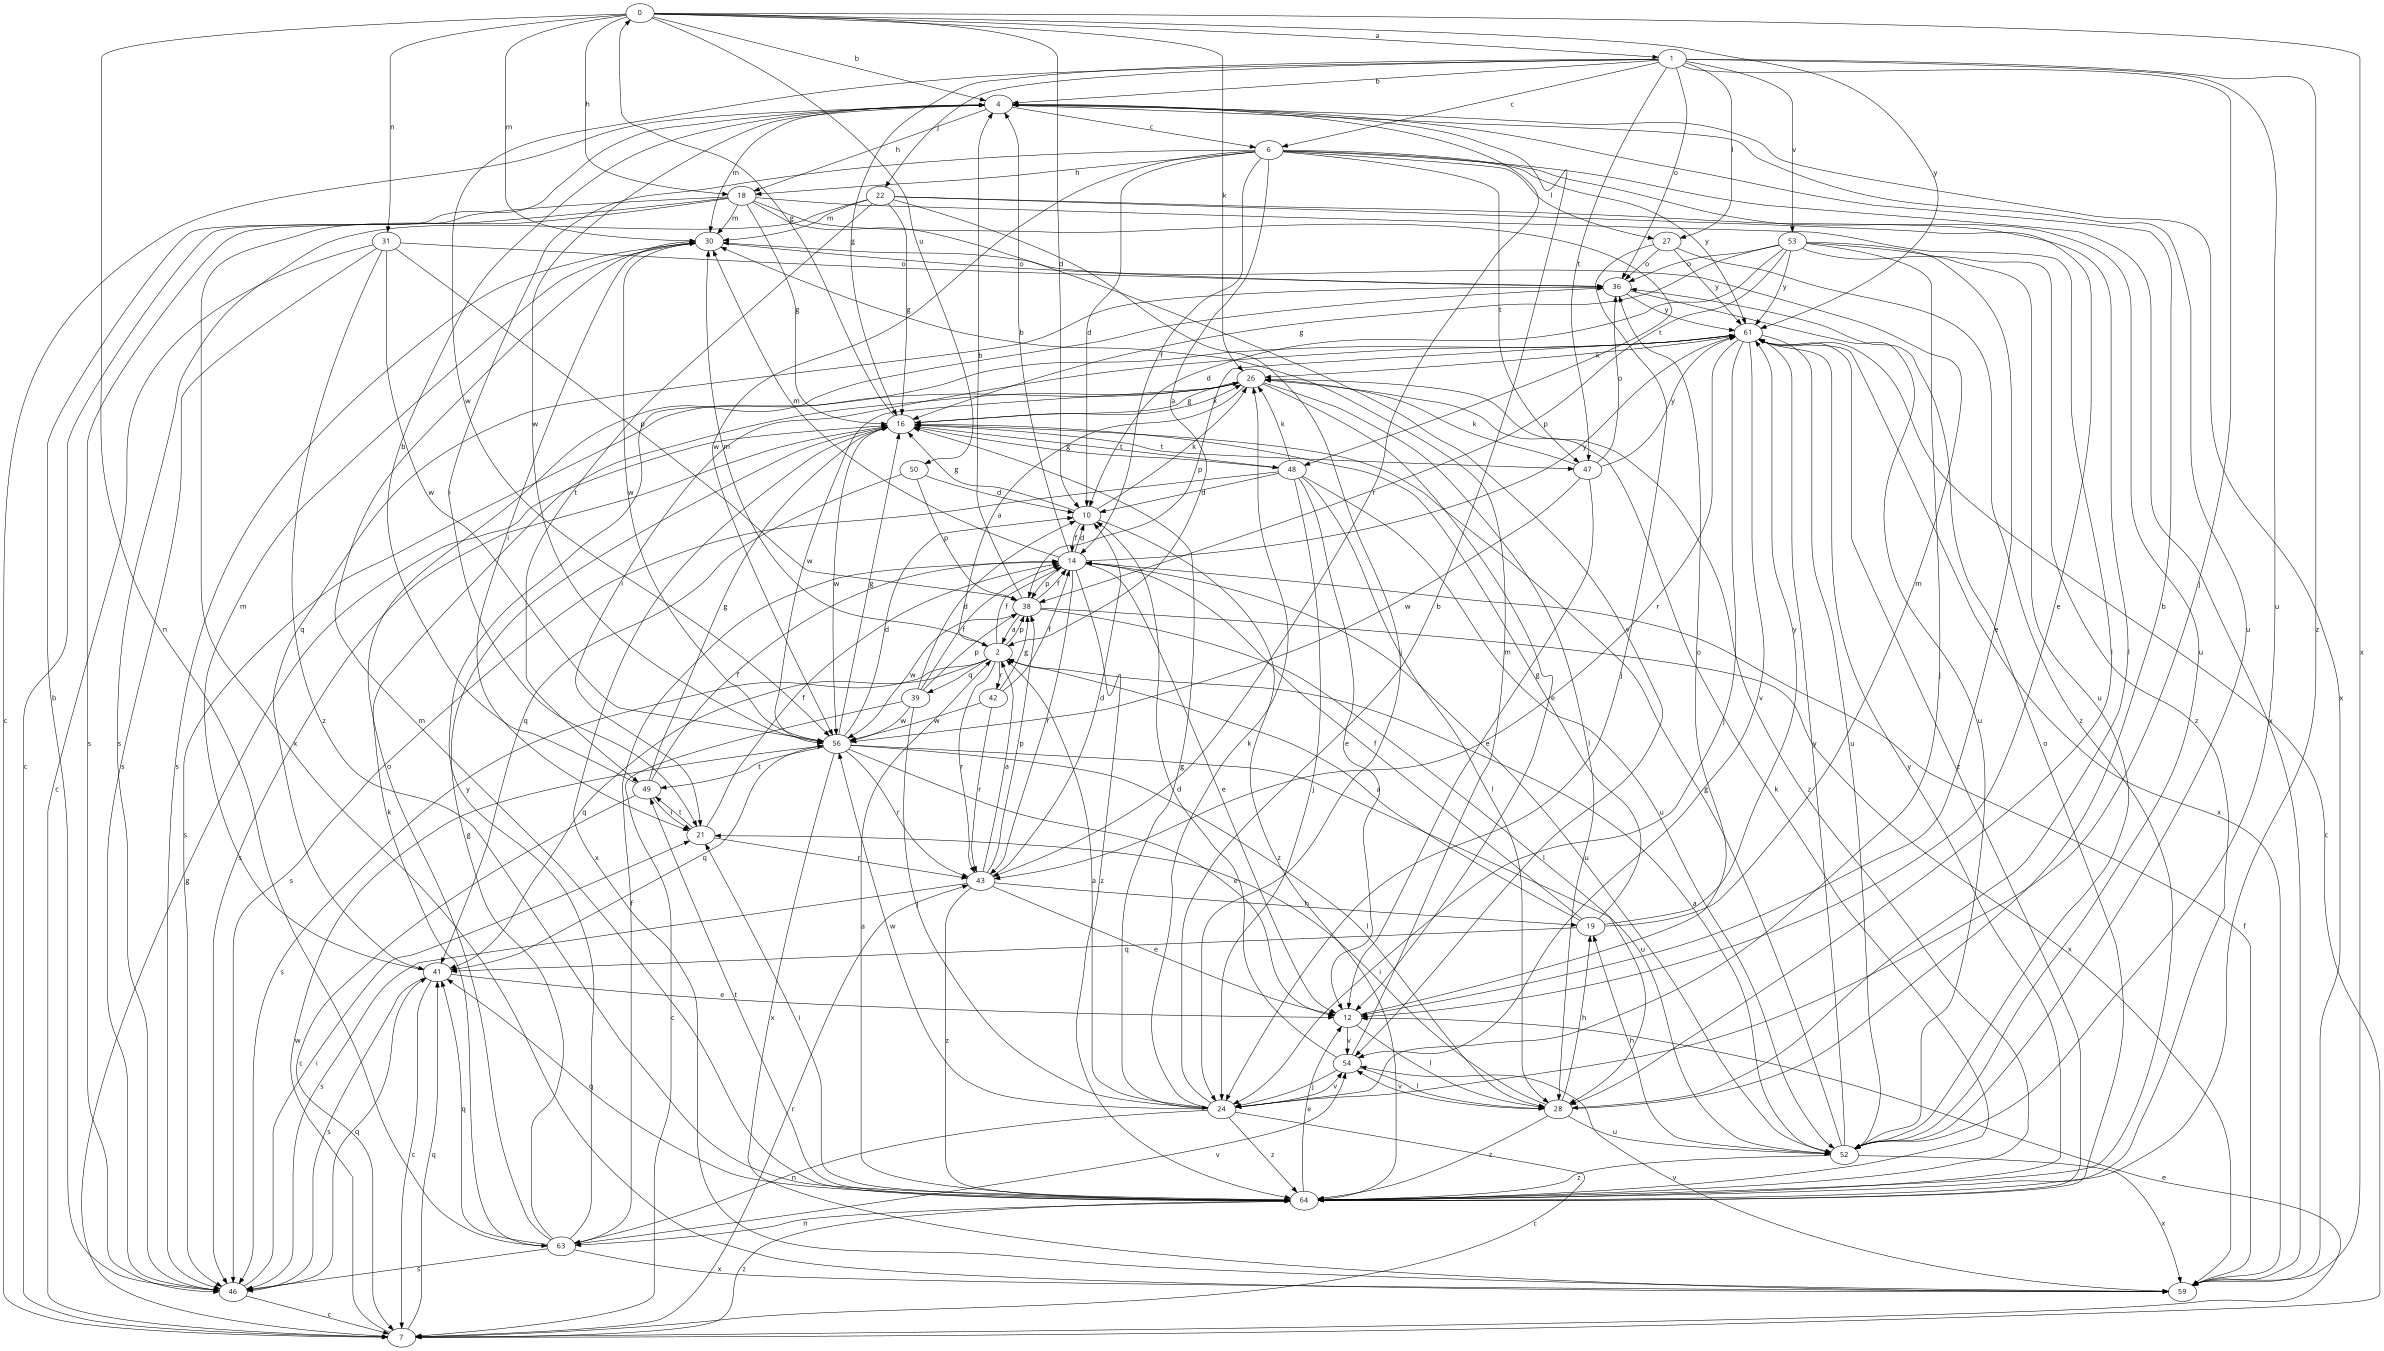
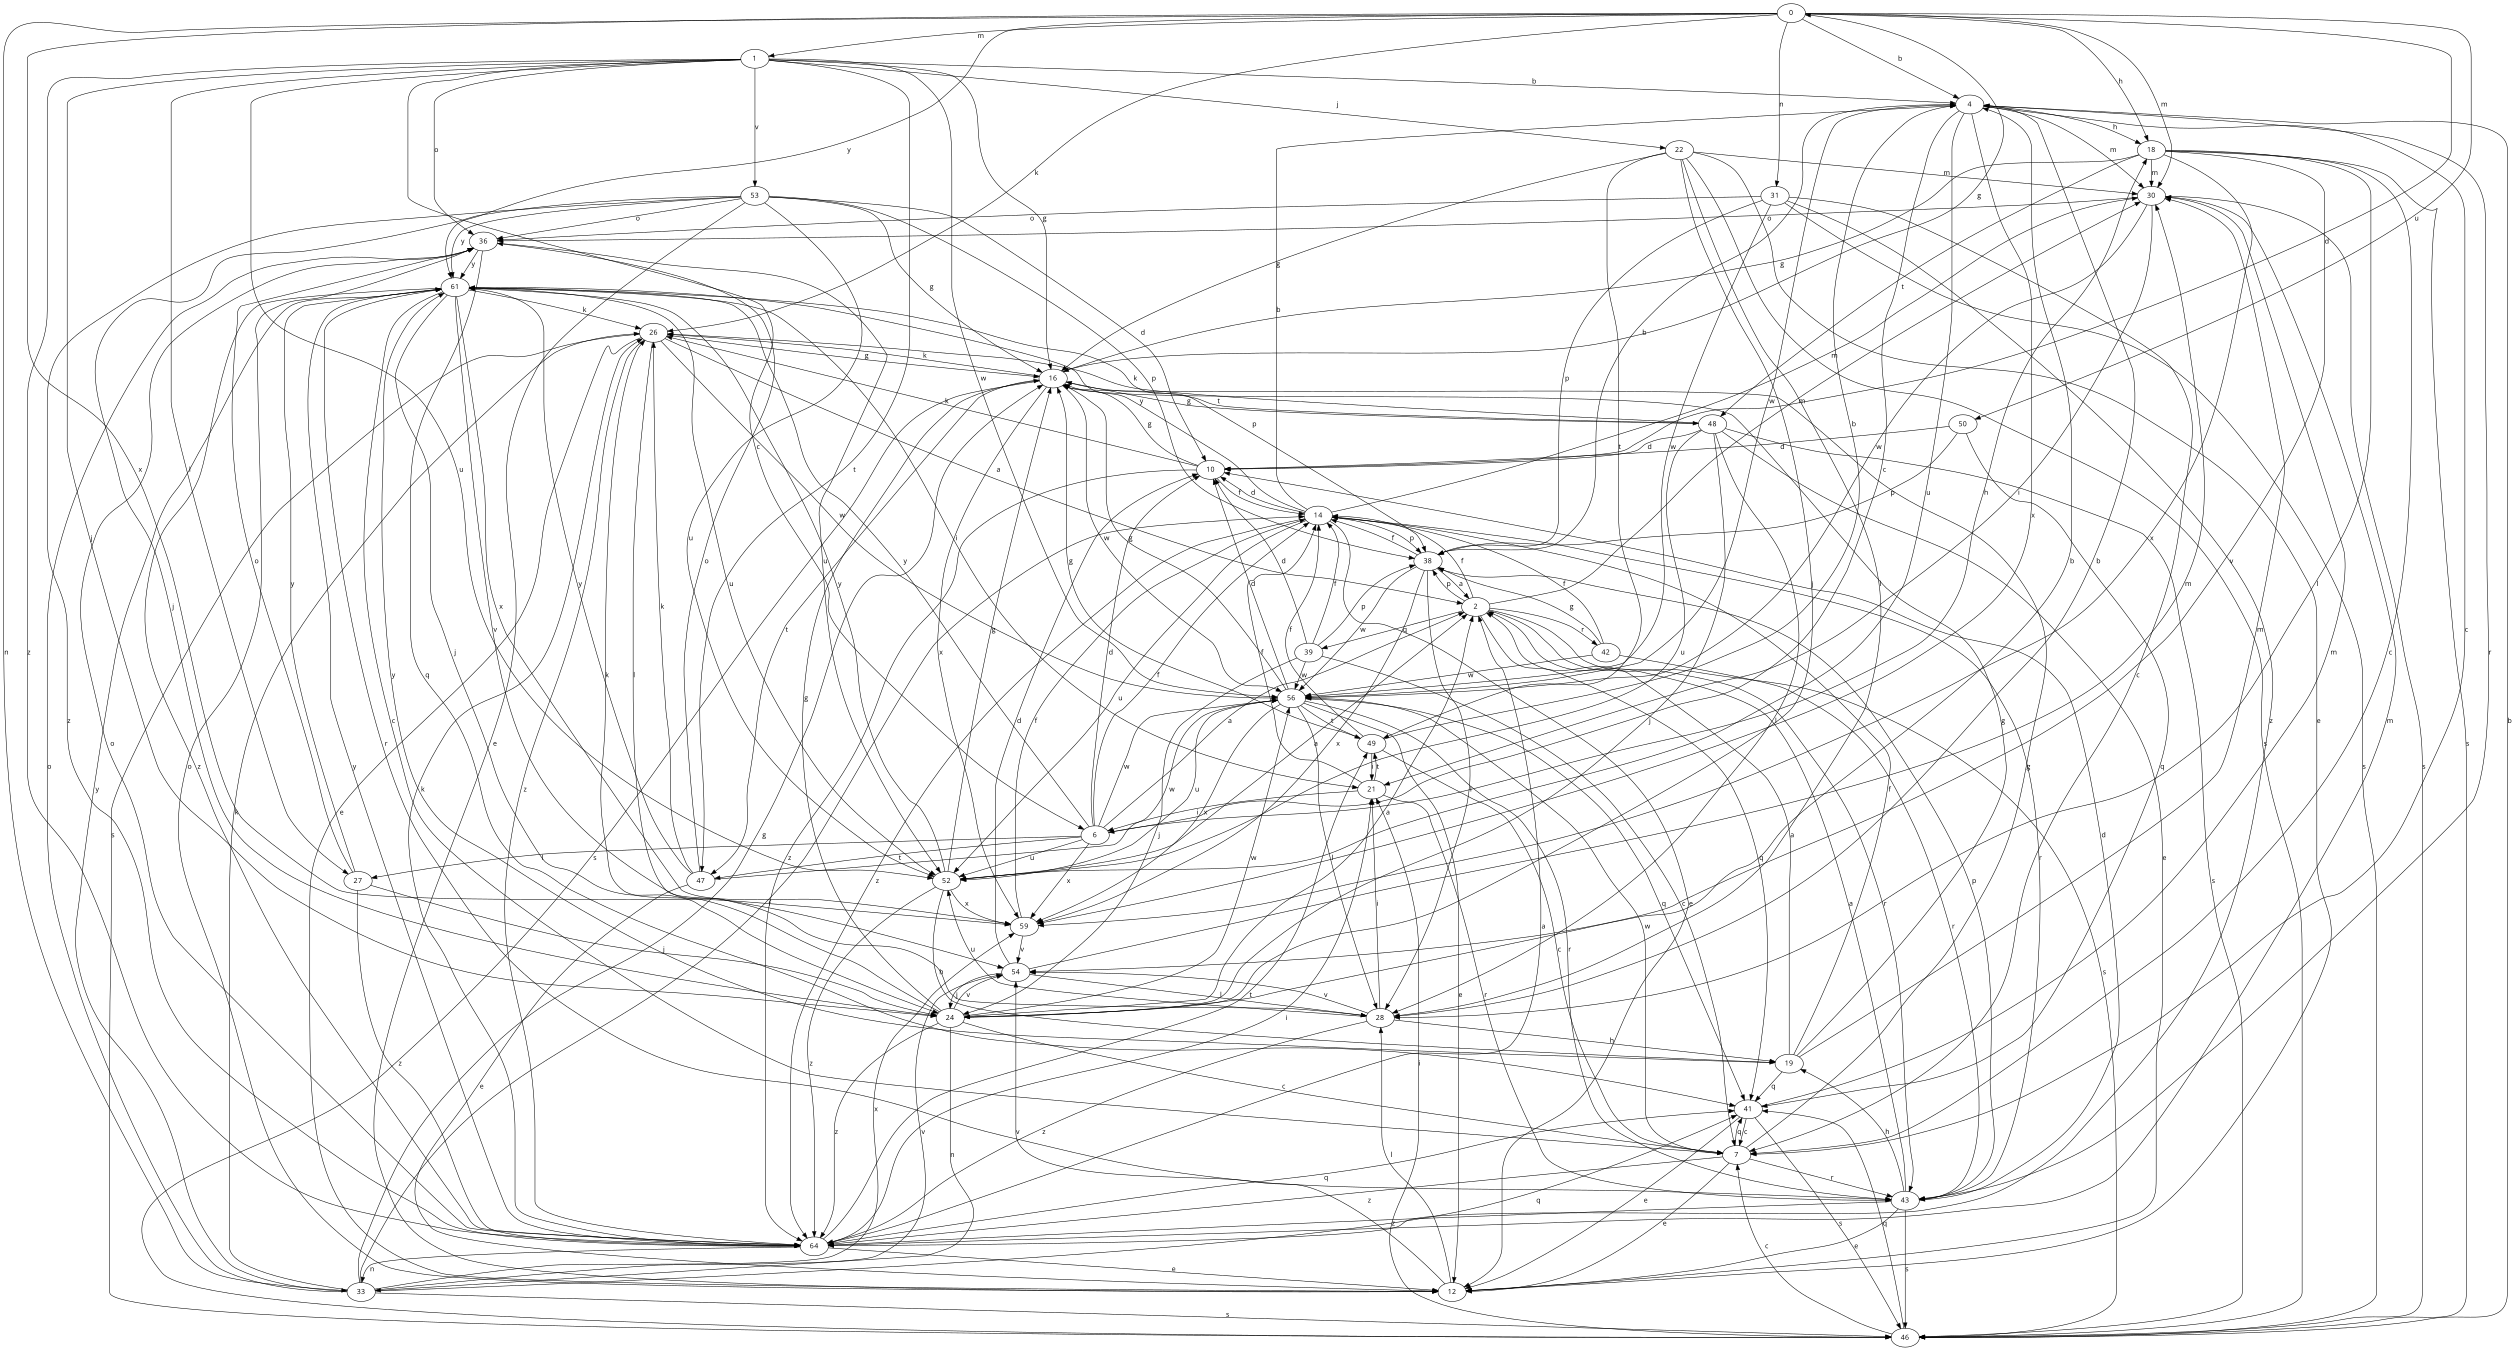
edge "0" -> "1": label "a" -> "m"
edge "6" -> "21": reversed
node "63": label "63" -> "33"
